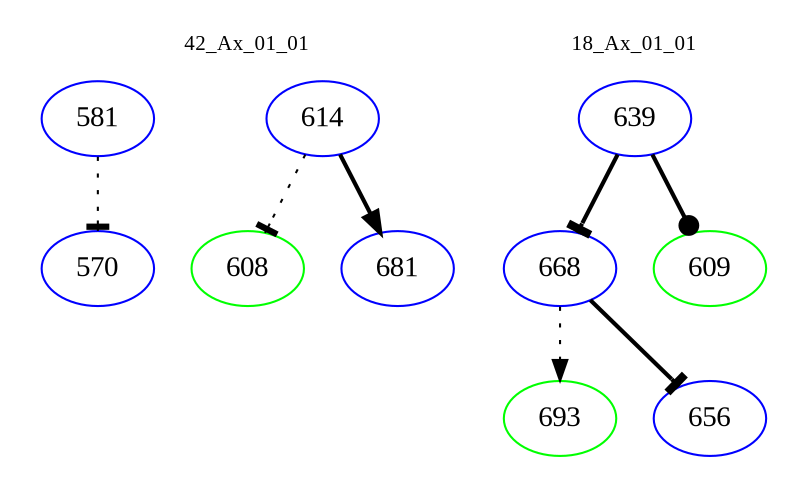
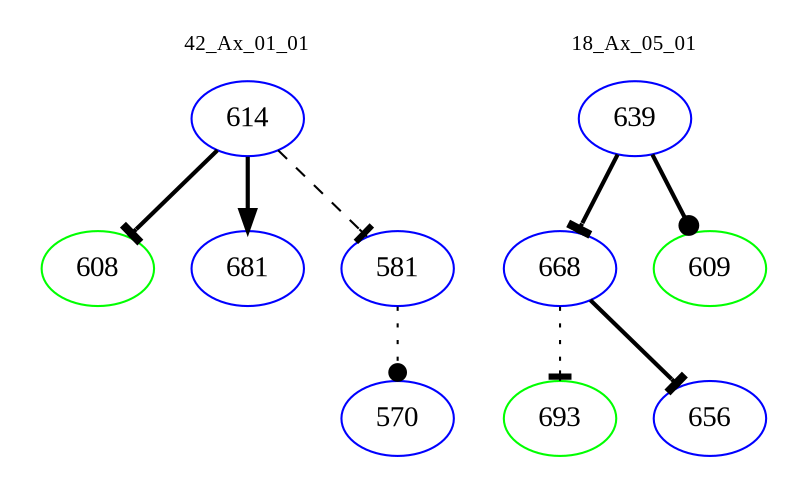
cluster "18_Ax_01_01": label "18_Ax_01_01" -> "18_Ax_05_01"
edge "581" -> "570": arrowhead tee -> dot
edge "614" -> "608": style dotted -> bold
edge "614" -> "581": added
edge "668" -> "693": arrowhead normal -> tee
